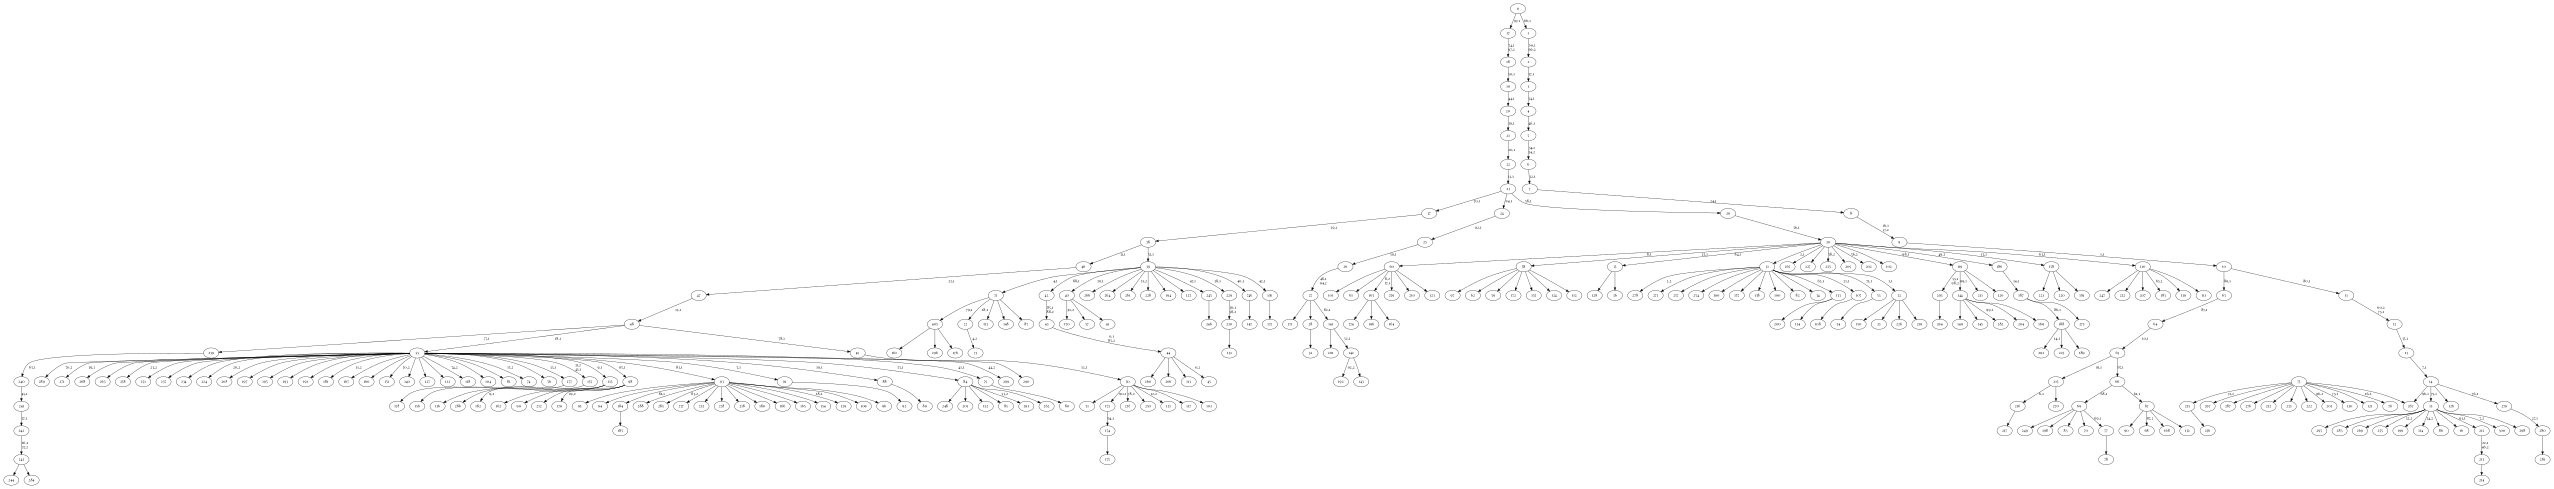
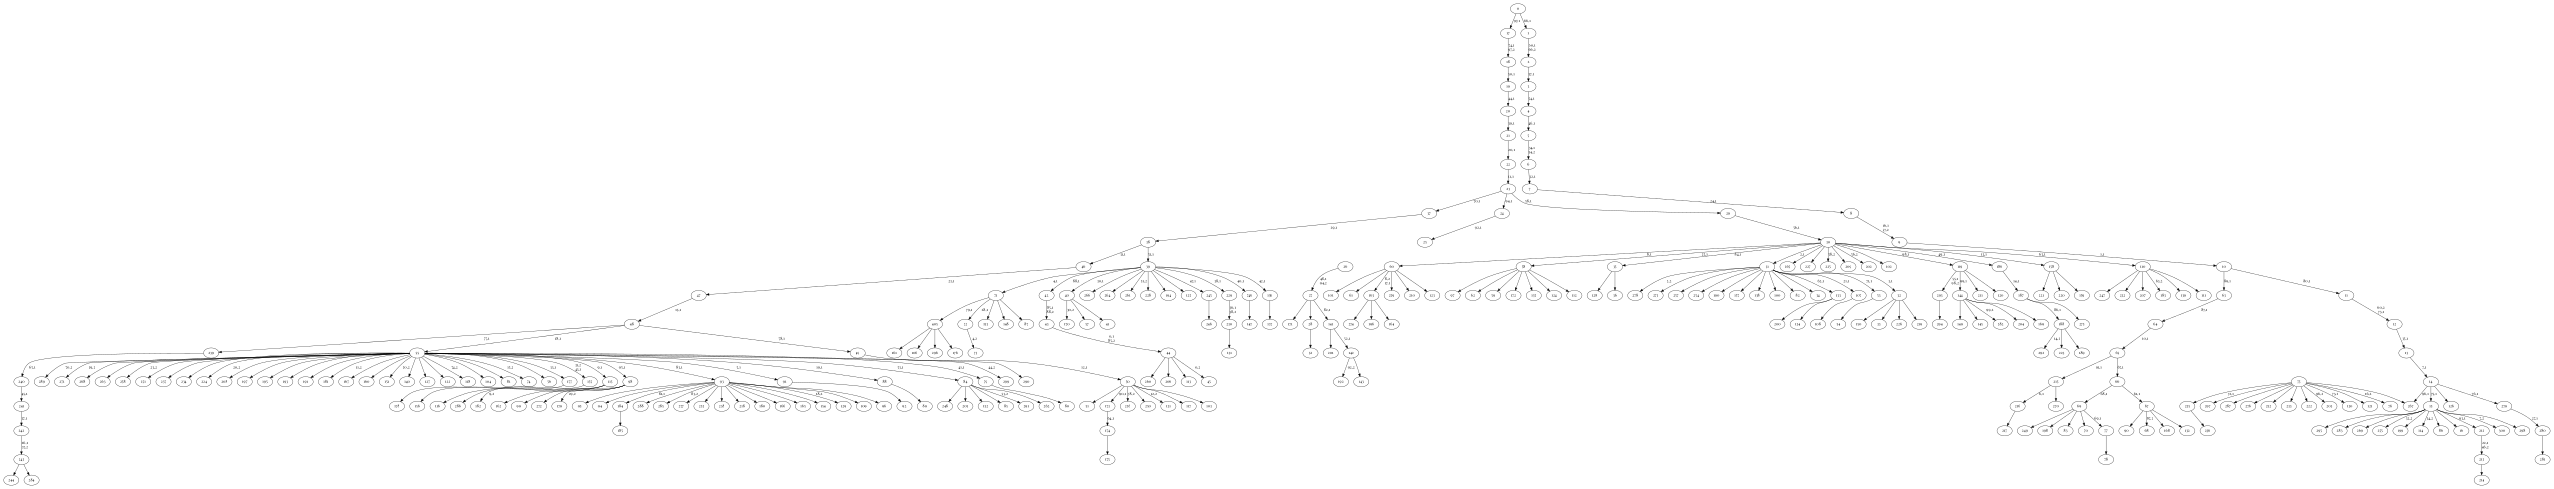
edge "25" -> "26": removed, label "59,1"
node "106": added
